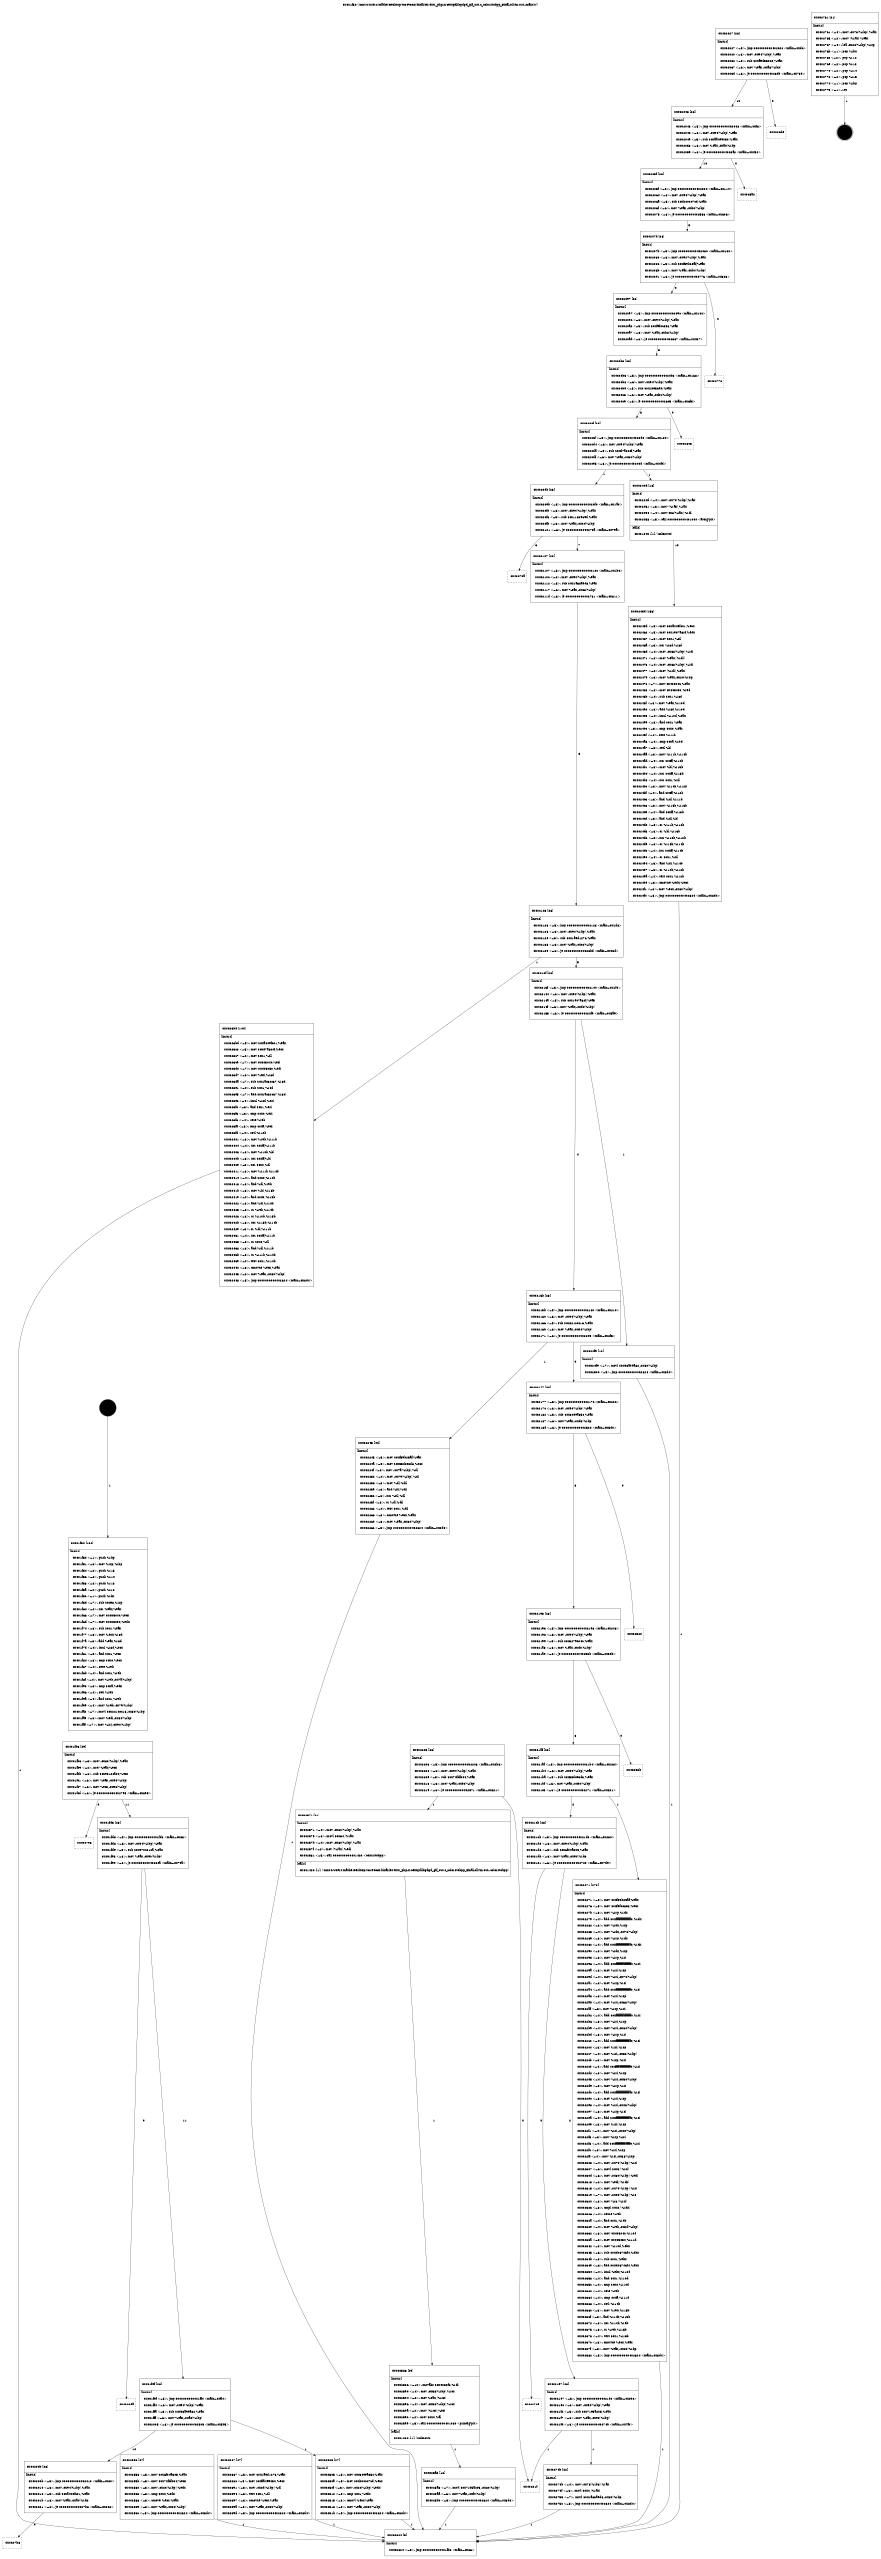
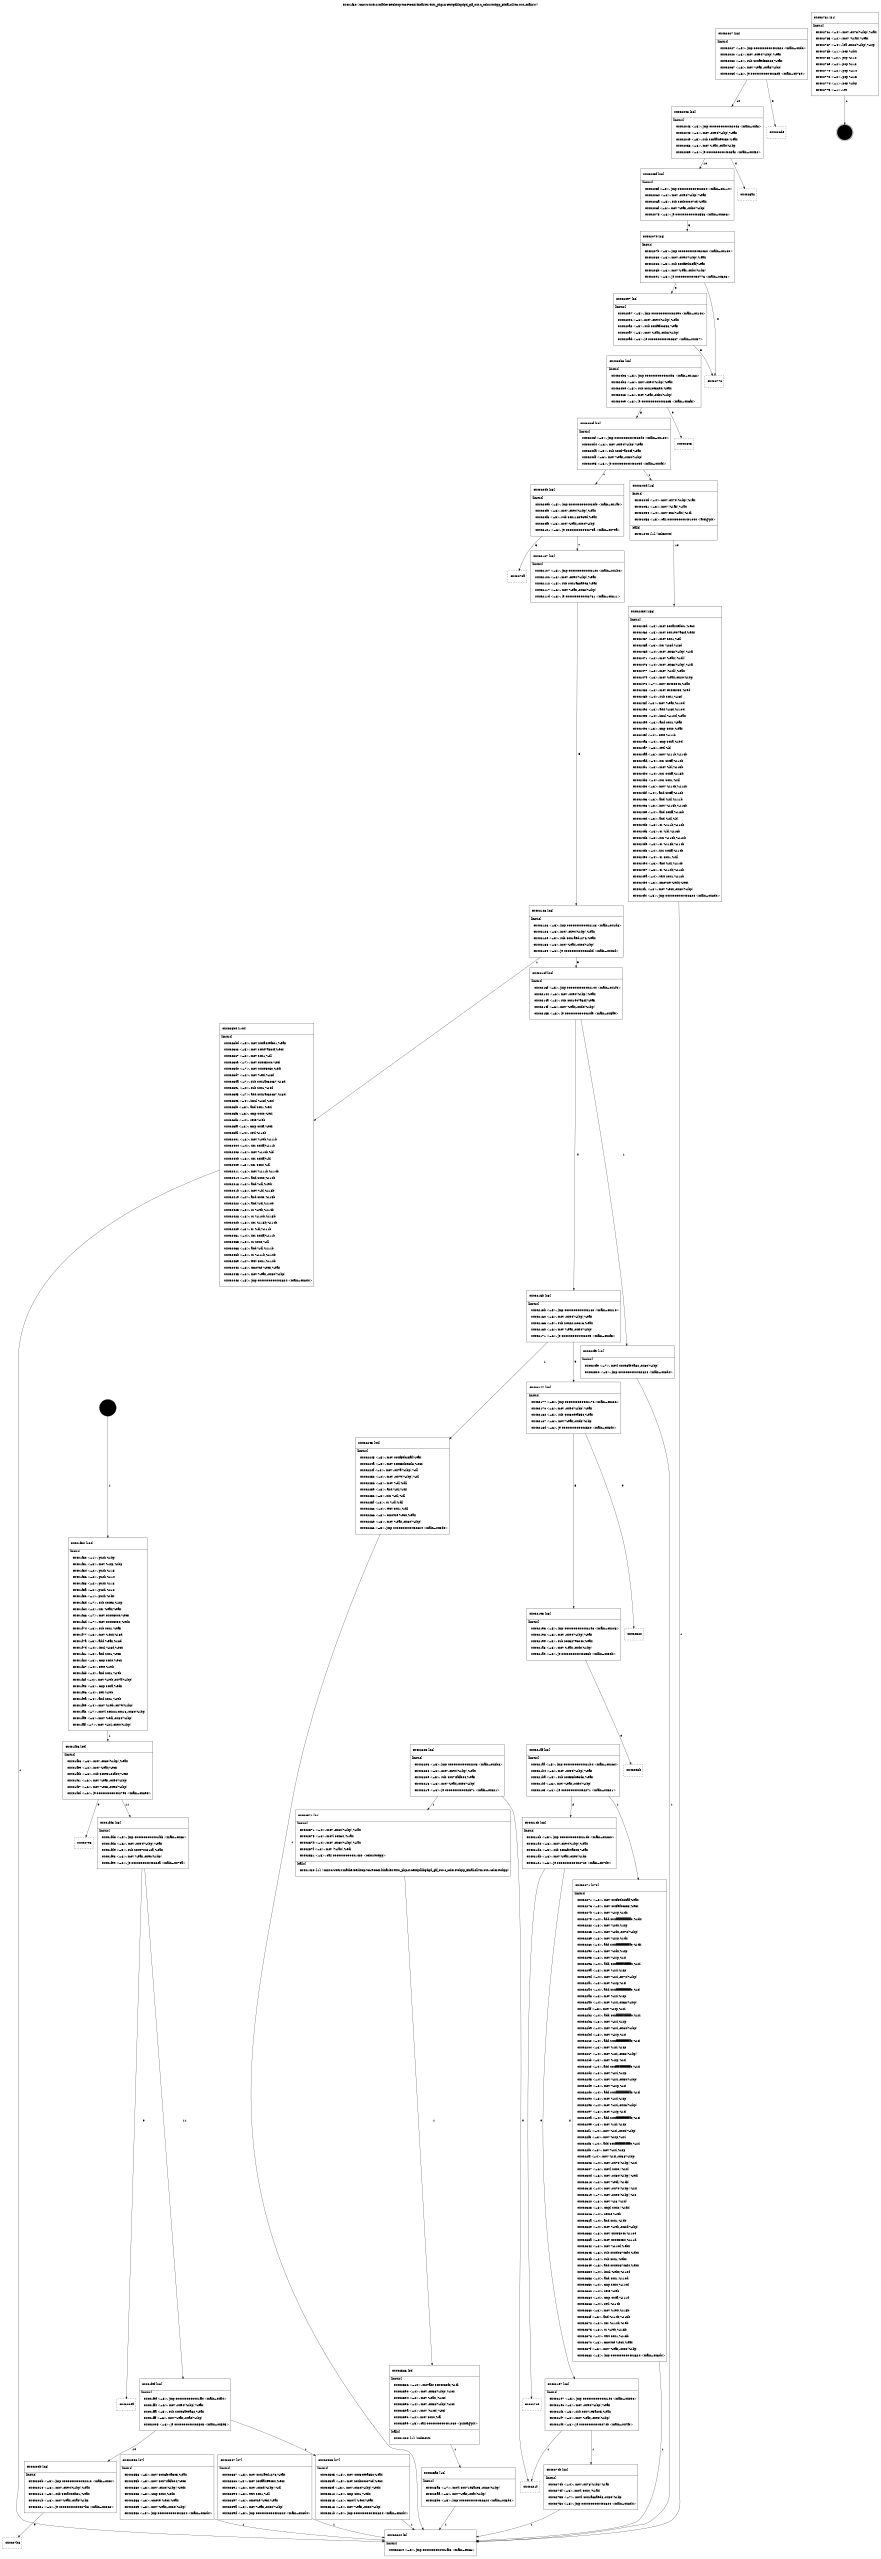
edge "0x402097 [28]" -> "0x4020b3 [28]": now "0x402097 [28]" -> "0x402776"
edge "0x402193 [28]" -> "0x4021af [28]": removed, label "3"
edge "0x401f50 [102]" -> "0x401fb6 [29]": added, label "1"
